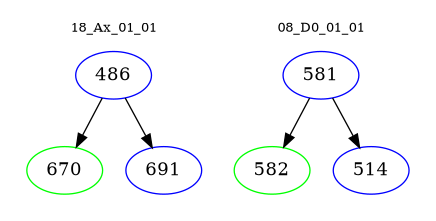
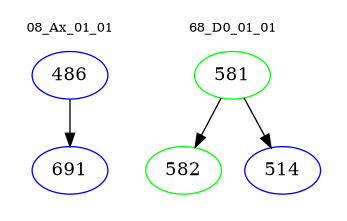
cluster "18_Ax_01_01": label "18_Ax_01_01" -> "08_Ax_01_01"
cluster "08_D0_01_01": label "08_D0_01_01" -> "68_D0_01_01"
node "581": color blue -> green
node "670": removed
